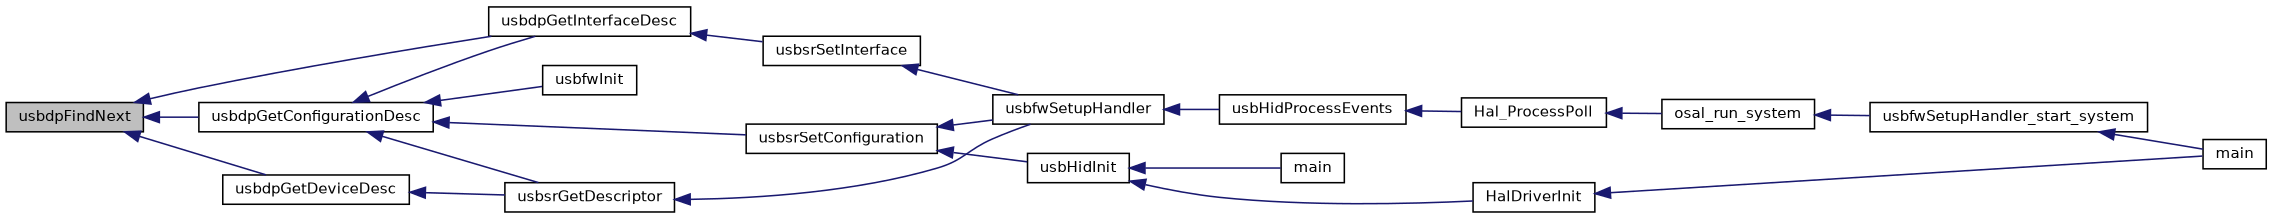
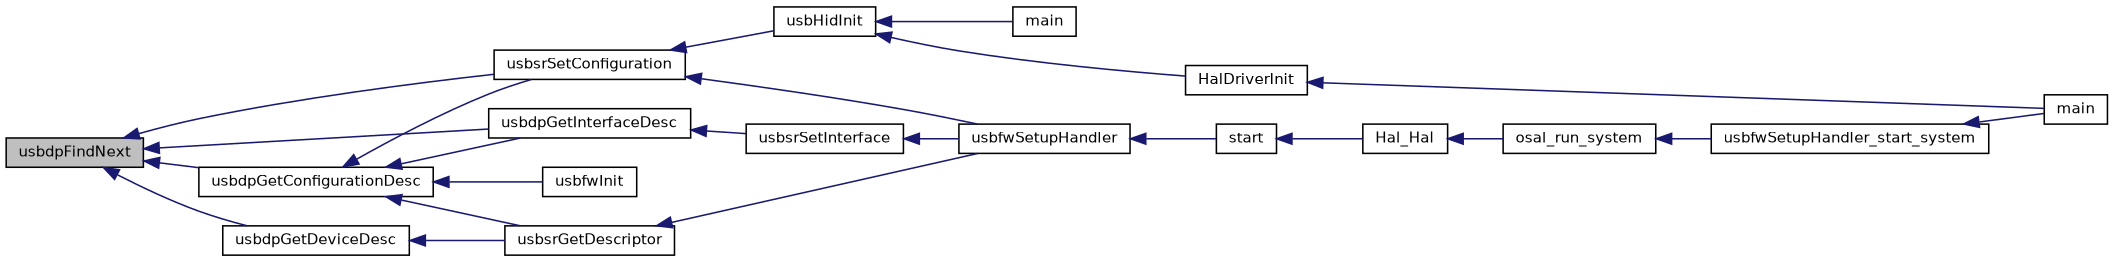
edge "usbsrSetConfiguration" -> "usbdpFindNext": added
node "usbHidProcessEvents": label "usbHidProcessEvents" -> "start"
node "Hal_ProcessPoll": label "Hal_ProcessPoll" -> "Hal_Hal"
